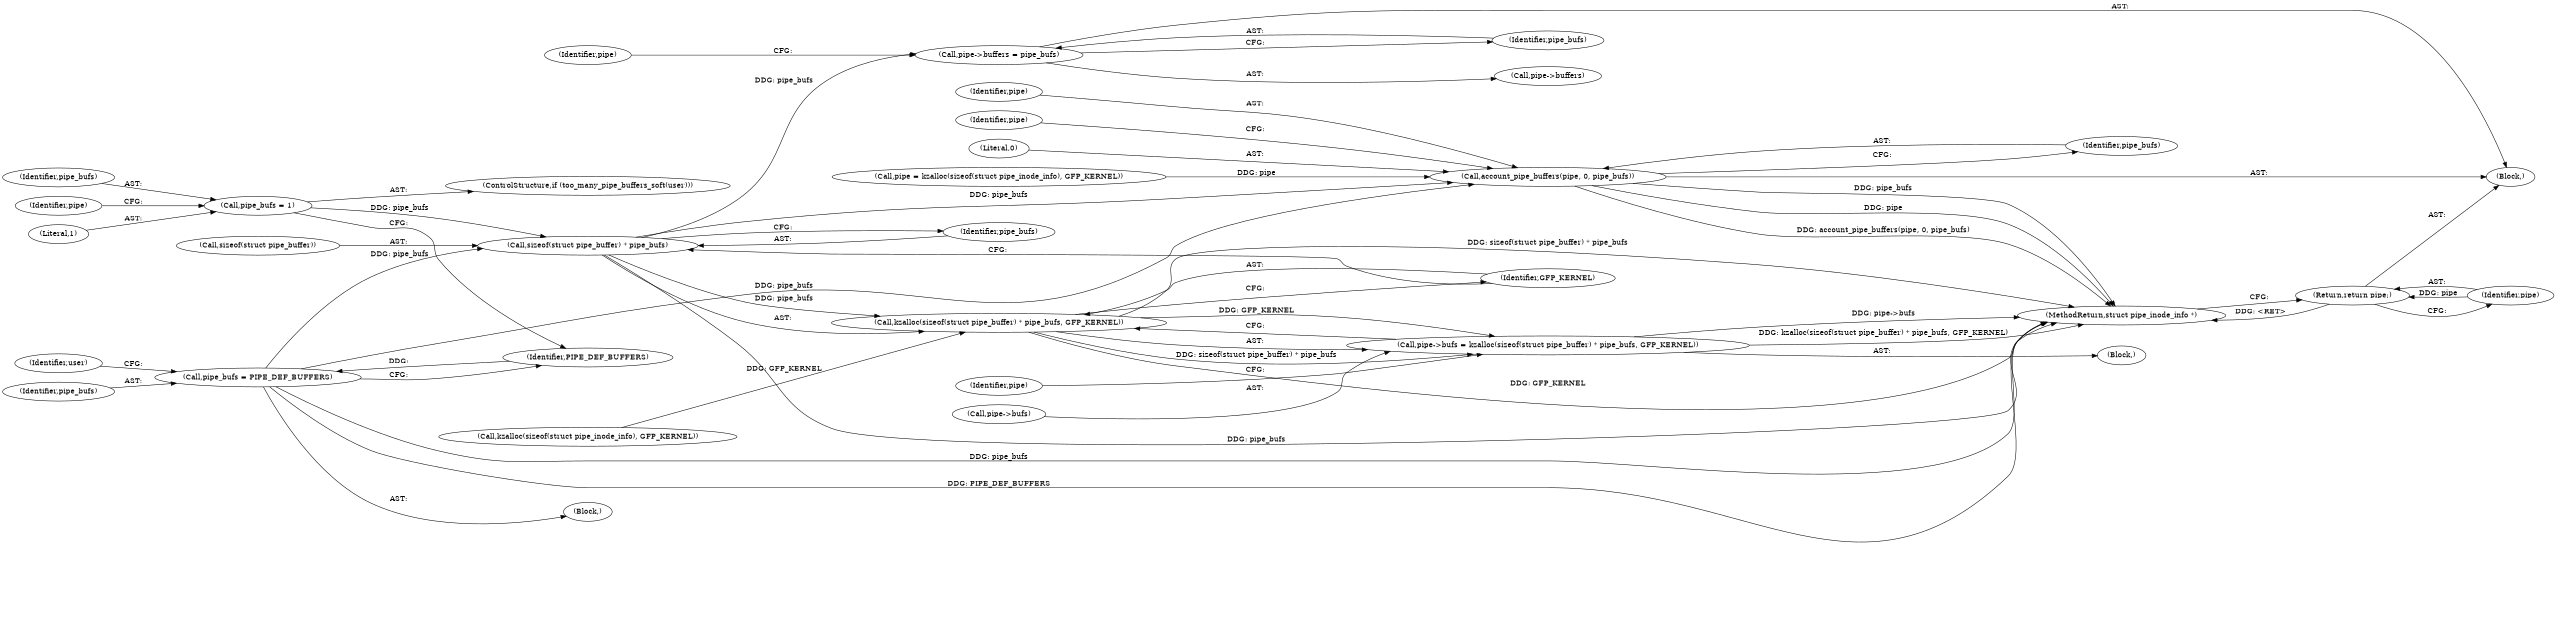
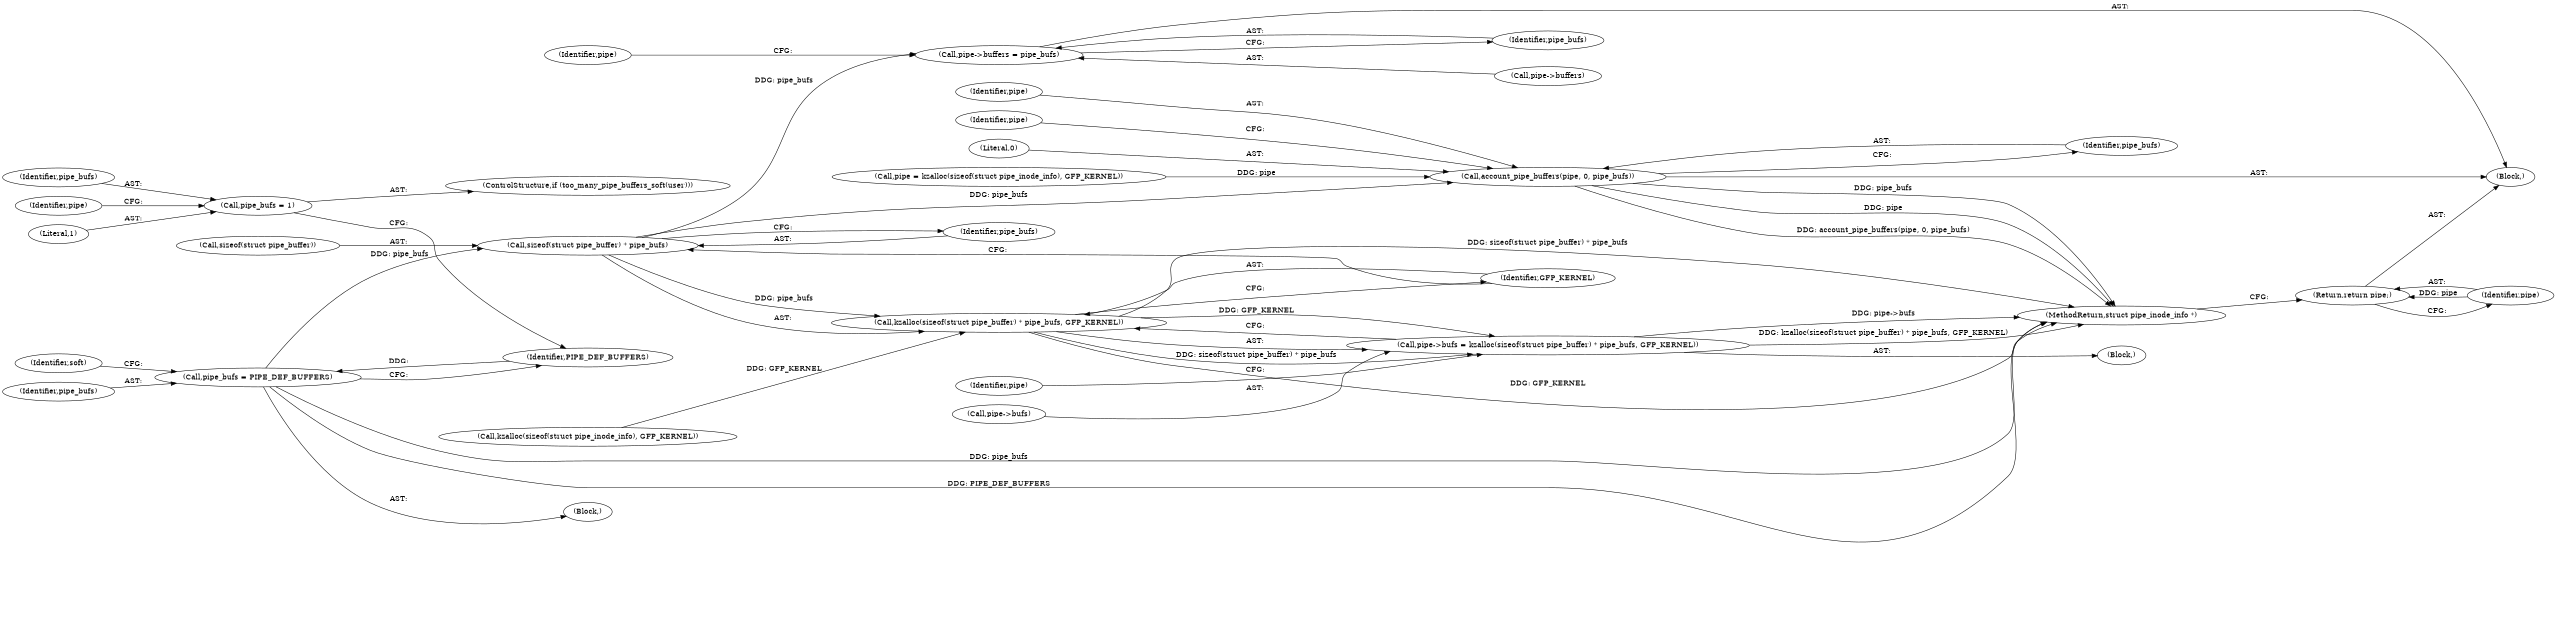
edge "(Call,pipe->buffers = pipe_bufs)" -> "(Call,pipe->buffers)": reversed
edge "(Call,pipe_bufs = 1)" -> "(Call,sizeof(struct pipe_buffer) * pipe_bufs)": removed, label "DDG: pipe_bufs"
edge "(Call,pipe_bufs = PIPE_DEF_BUFFERS)" -> "(Call,account_pipe_buffers(pipe, 0, pipe_bufs))": removed, label "DDG: pipe_bufs"
edge "(Return,return pipe;)" -> "(MethodReturn,struct pipe_inode_info *)": removed, label "DDG: <RET>"
node "(Identifier,user)": label "(Identifier,user)" -> "(Identifier,soft)"
edge "(Call,sizeof(struct pipe_buffer) * pipe_bufs)" -> "(MethodReturn,struct pipe_inode_info *)": removed, label "DDG: pipe_bufs"
